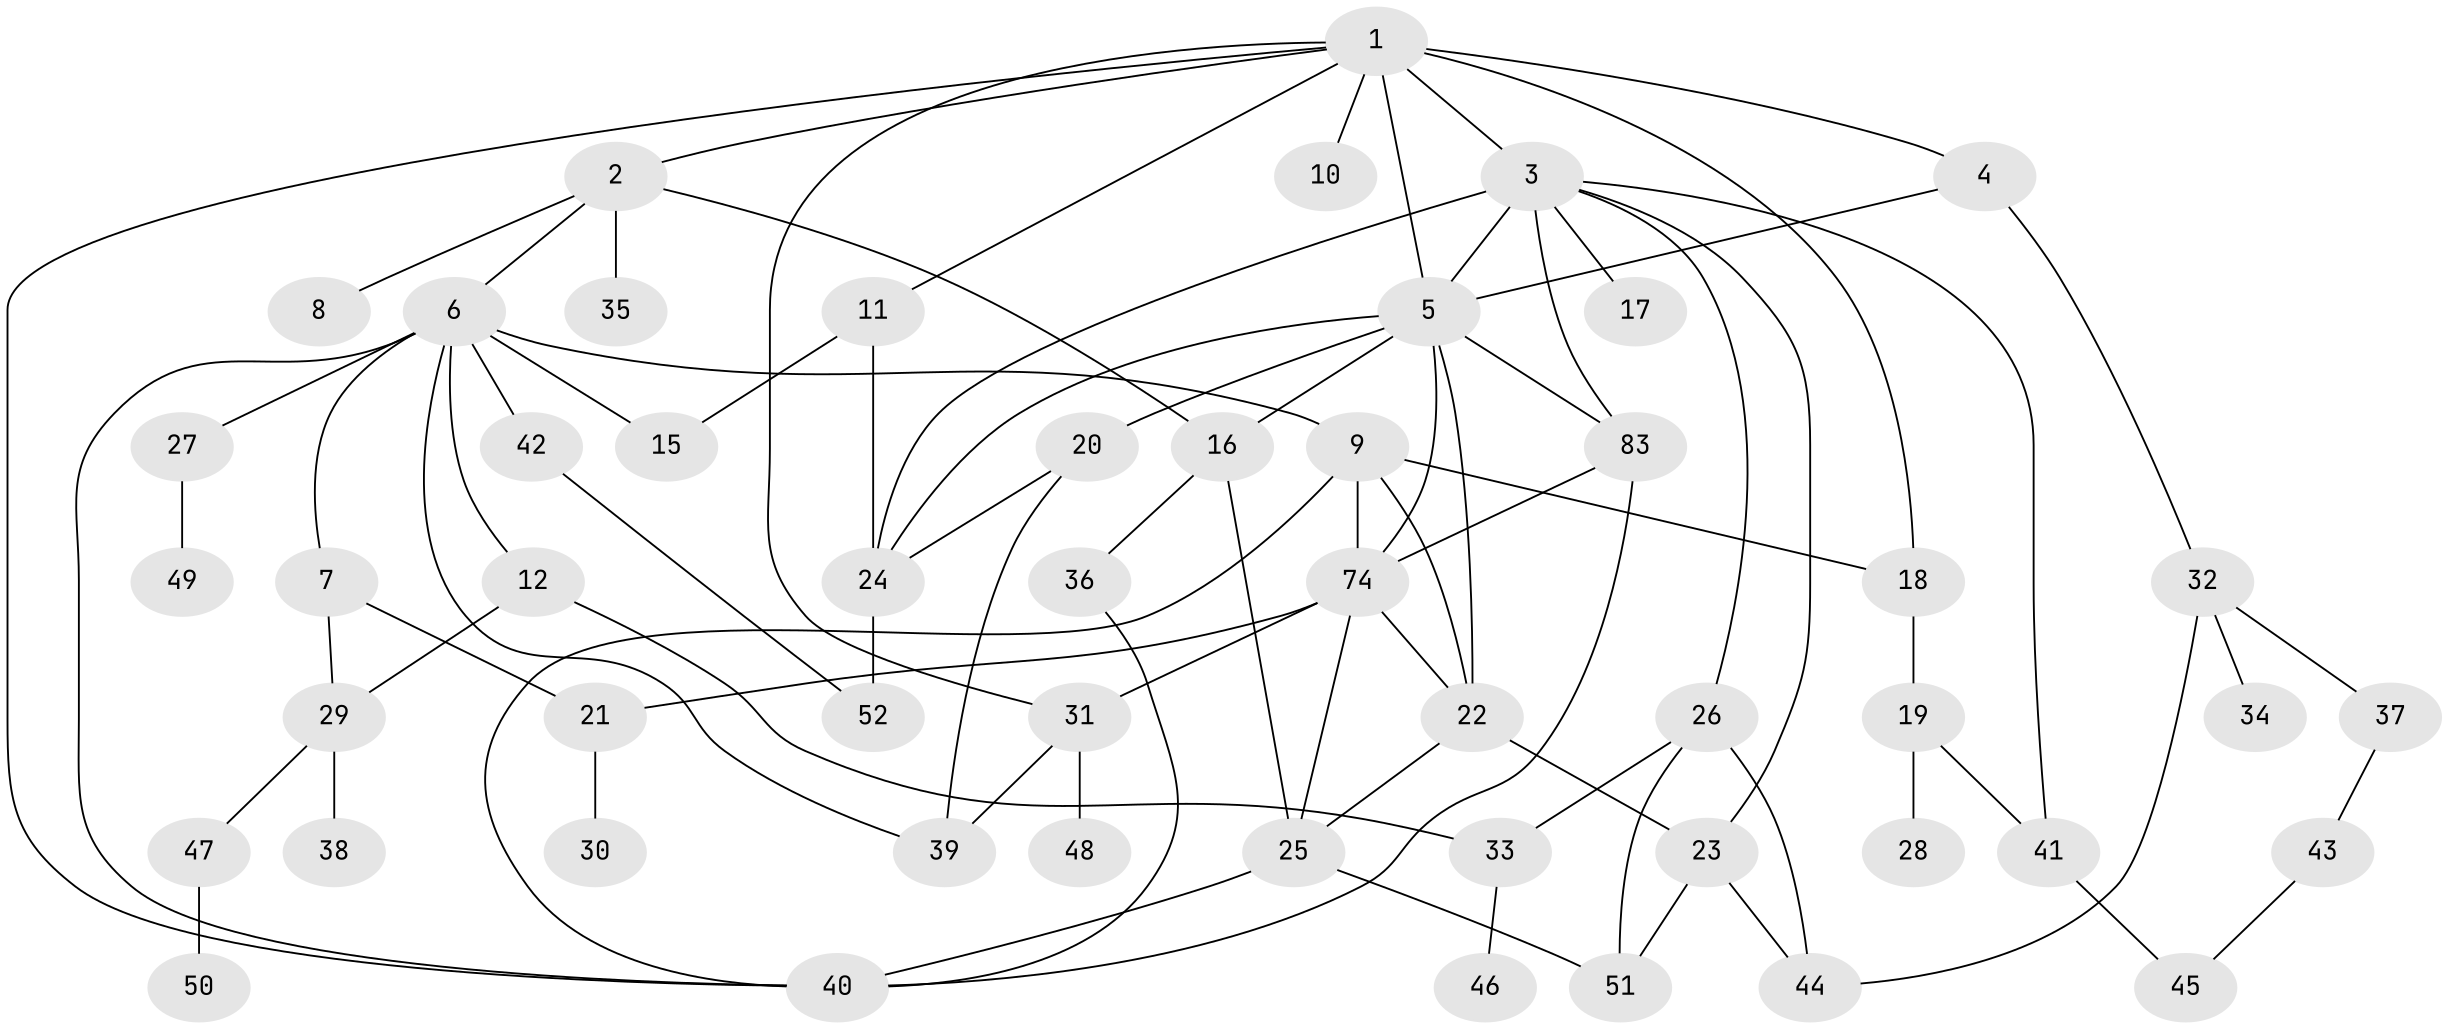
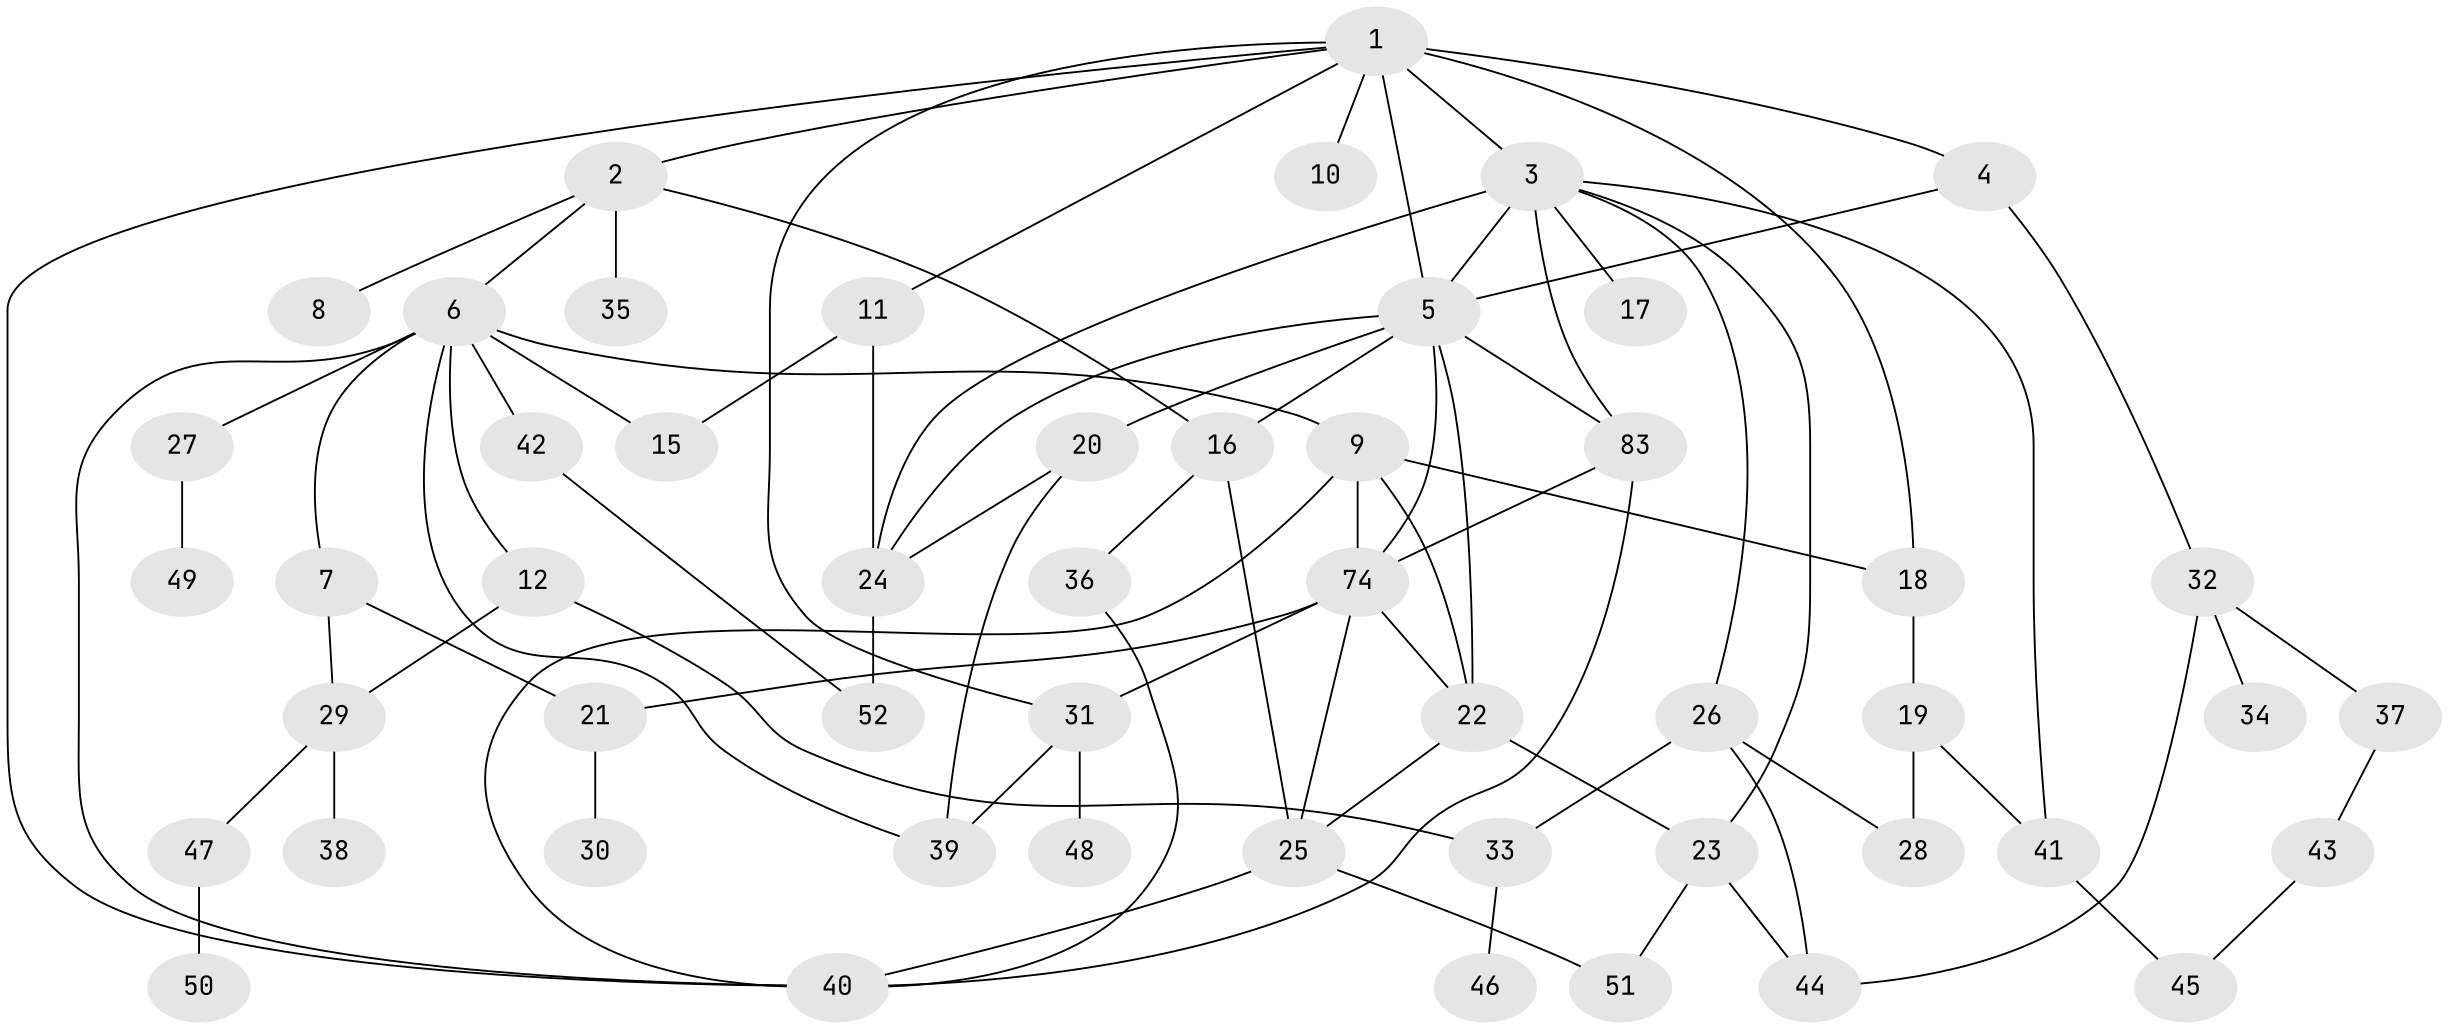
edge "26" -- "51": now "26" -- "28"
